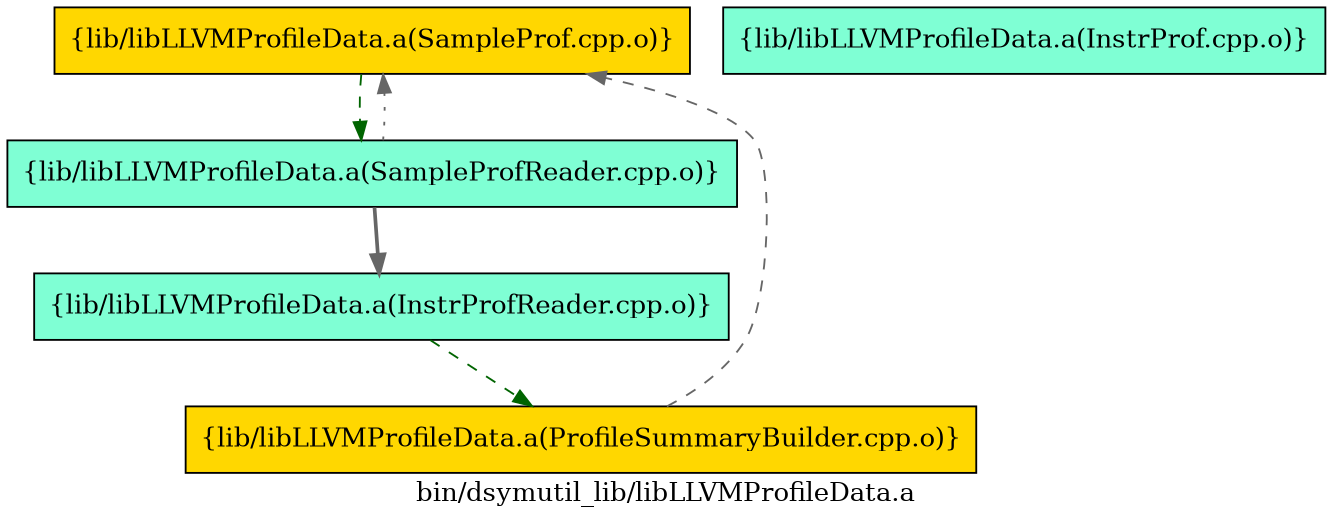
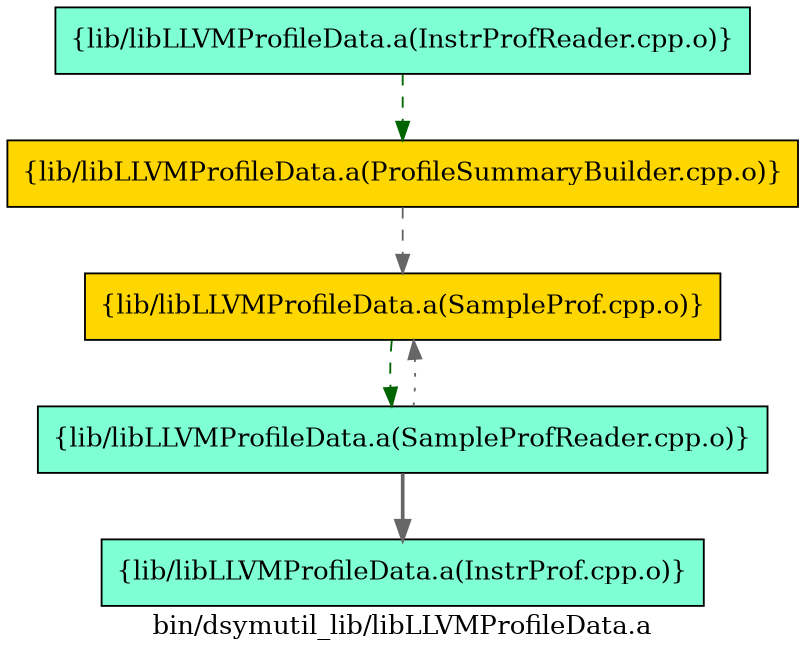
edge "{lib/libLLVMProfileData.a(SampleProfReader.cpp.o)}" -> "{lib/libLLVMProfileData.a(InstrProfReader.cpp.o)}": now "{lib/libLLVMProfileData.a(SampleProfReader.cpp.o)}" -> "{lib/libLLVMProfileData.a(InstrProf.cpp.o)}"
